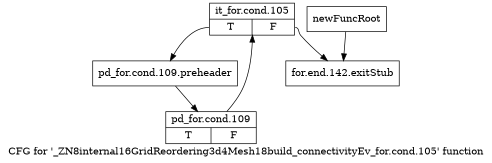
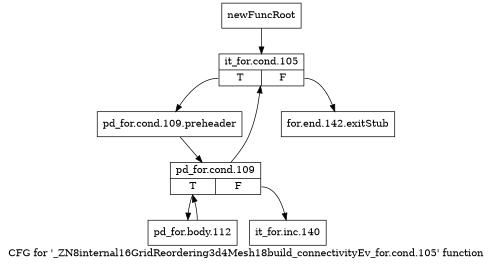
edge "newFuncRoot" -> "for.end.142.exitStub": now "newFuncRoot" -> "it_for.cond.105"
node "pd_for.body.112": added
node "it_for.inc.140": added
